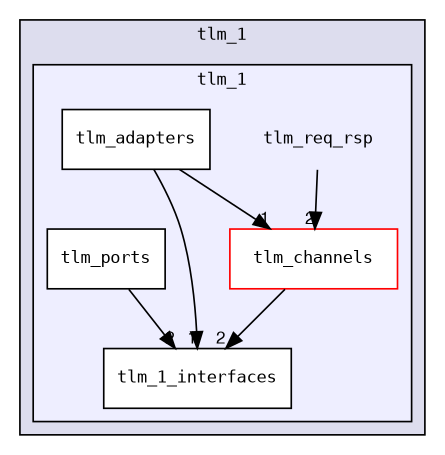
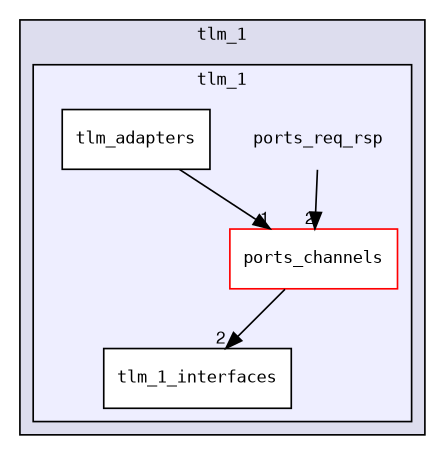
node "tlm_req_rsp": label "tlm_req_rsp" -> "ports_req_rsp"
edge "tlm_adapters" -> "tlm_1_interfaces": removed
node "tlm_ports": removed
node "tlm_channels": label "tlm_channels" -> "ports_channels"
